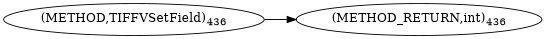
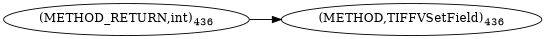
edge "(METHOD,TIFFVSetField)" -> "(METHOD_RETURN,int)": reversed
